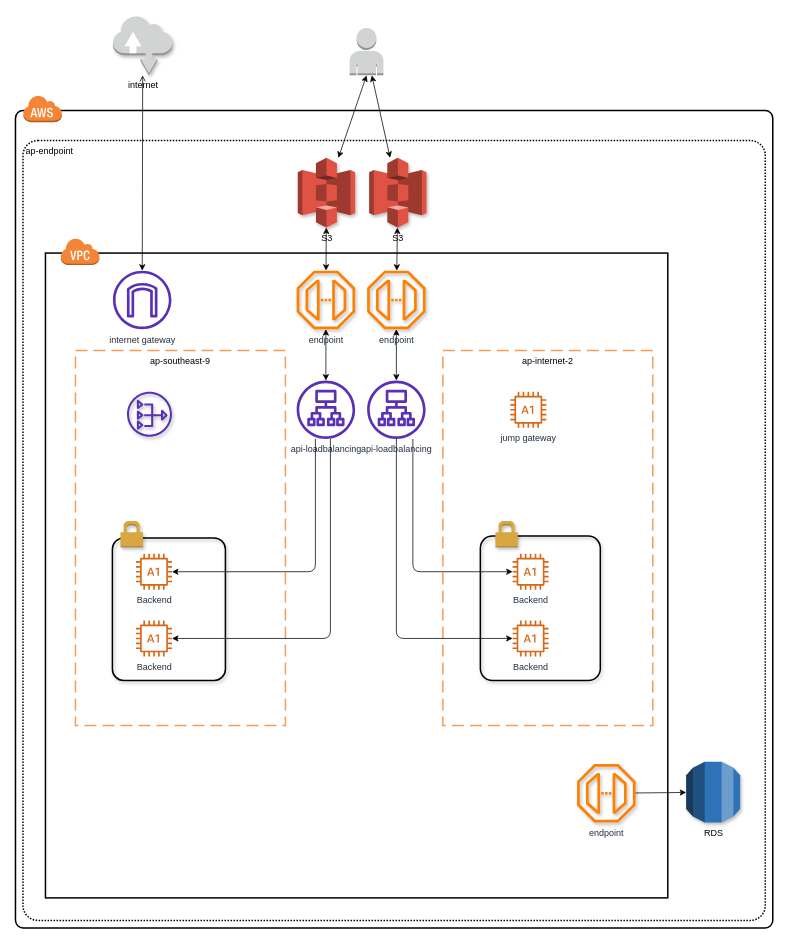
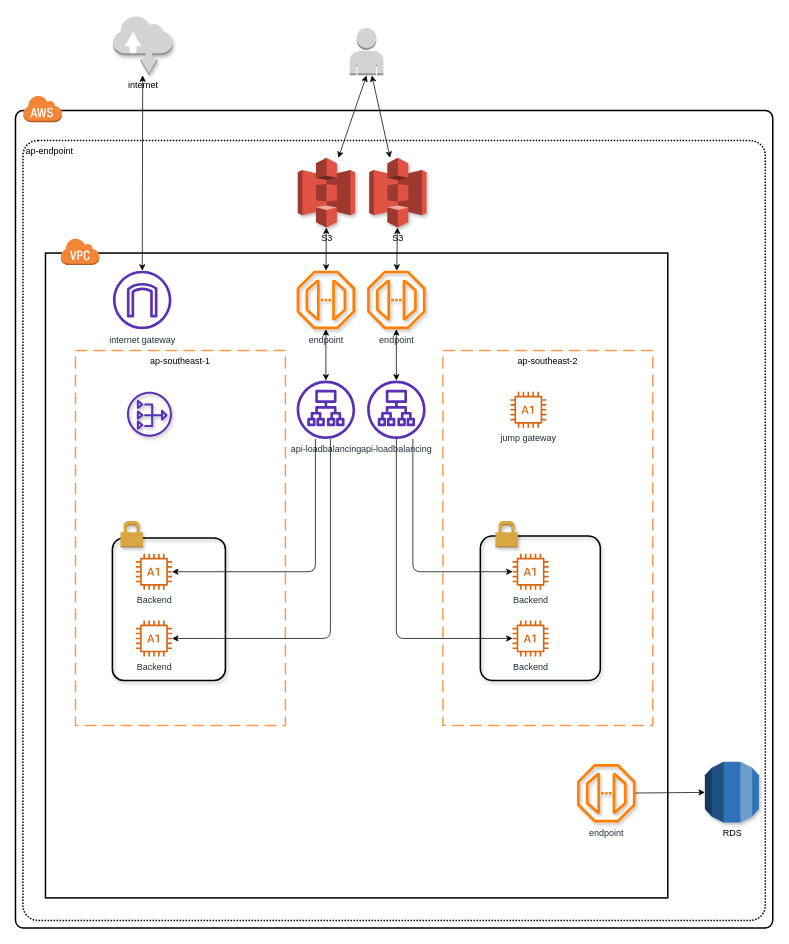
edge "internet" -- "internet gateway": arrowhead open -> classic
node "ap-southeast-9": label "ap-southeast-9" -> "ap-southeast-1"
node "ap-internet-2": label "ap-internet-2" -> "ap-southeast-2"
node "RDS": moved (713, 792) -> (732, 792)
